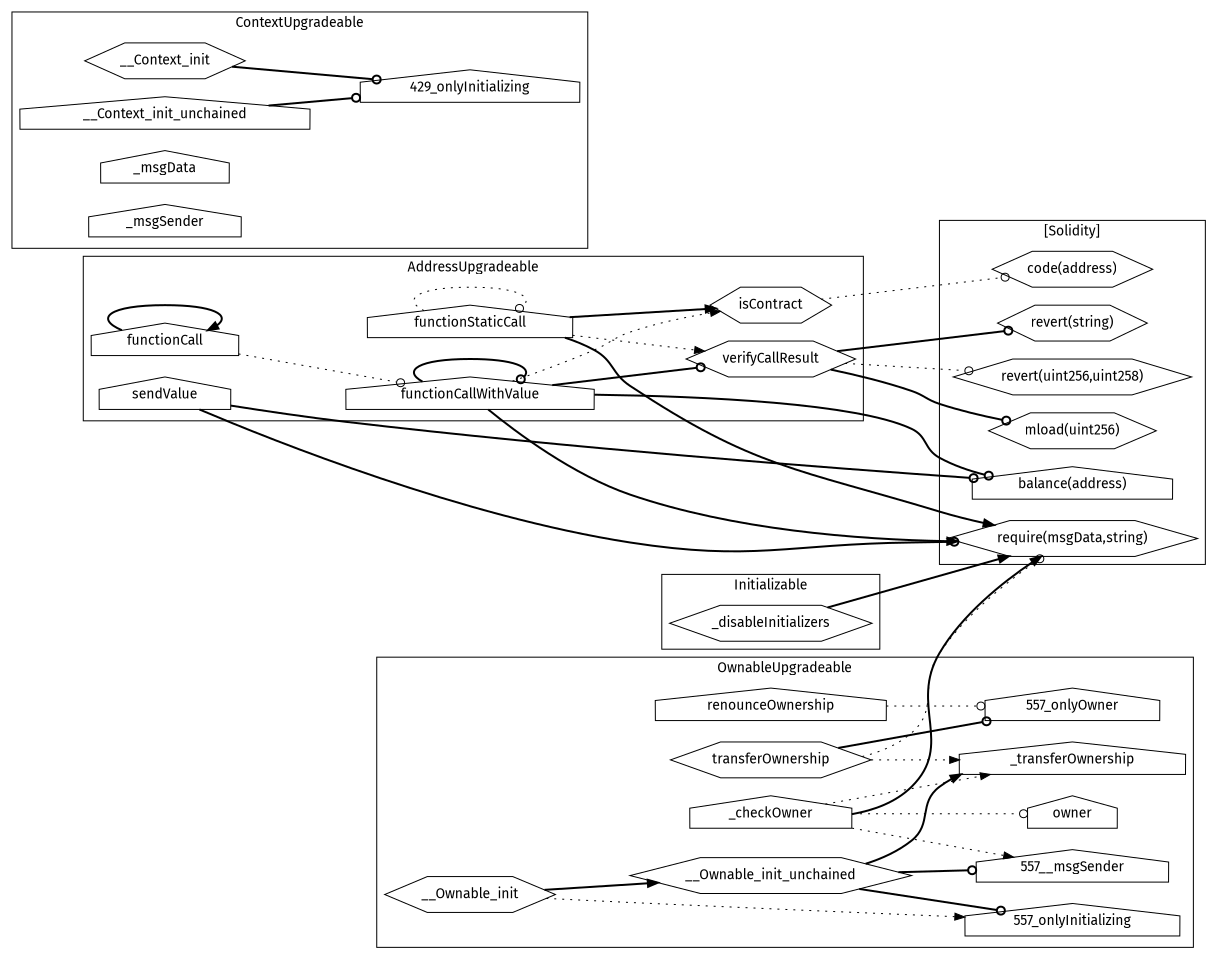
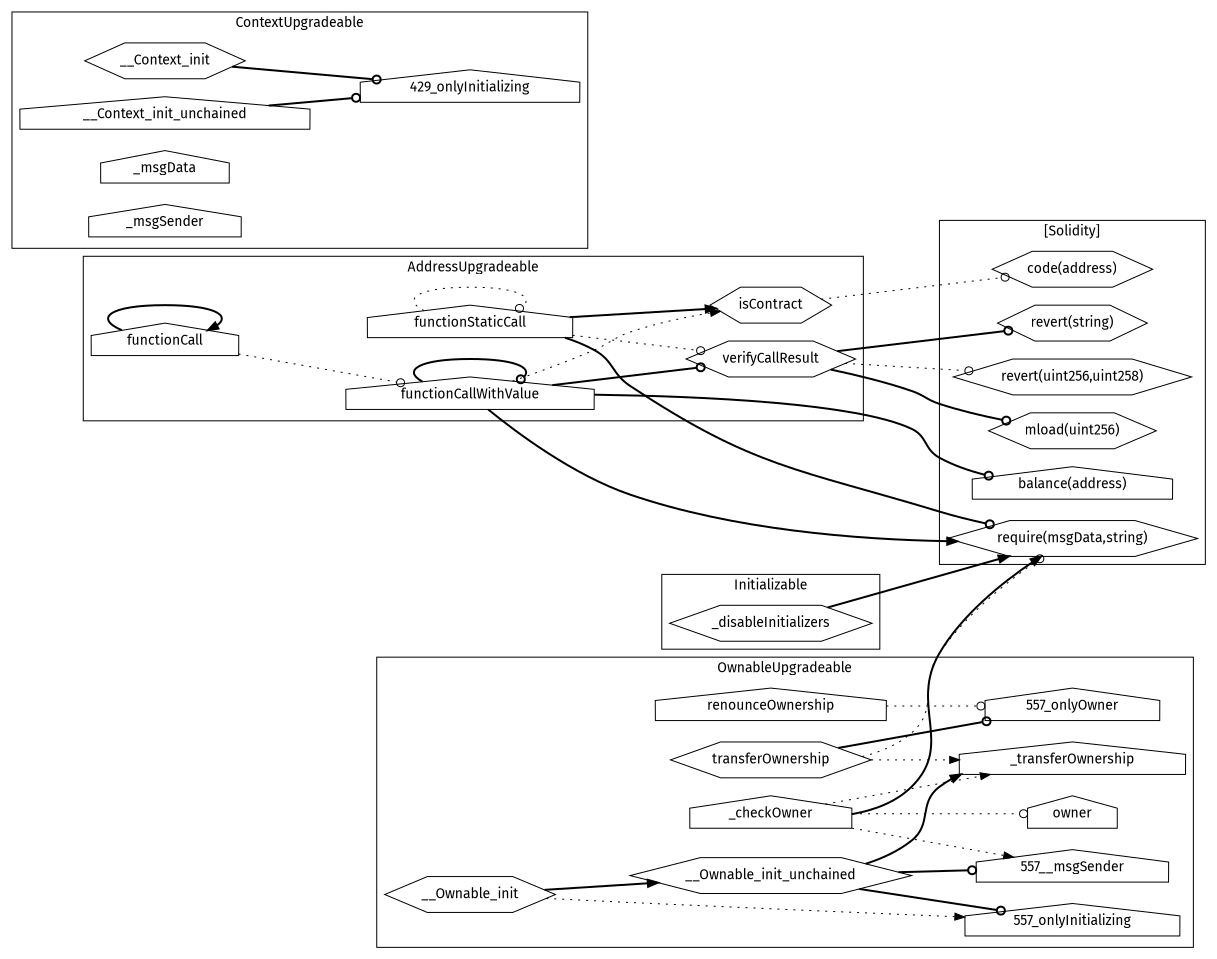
edge "functionStaticCall" -> "verifyCallResult": arrowhead normal -> odot
node "sendValue": removed
edge "functionStaticCall" -> "require(msgData,string)": arrowhead normal -> odot
